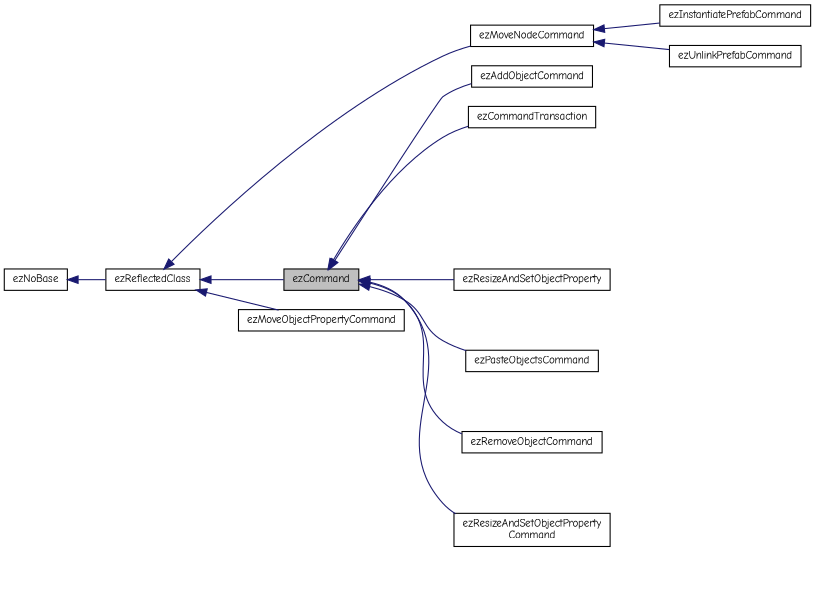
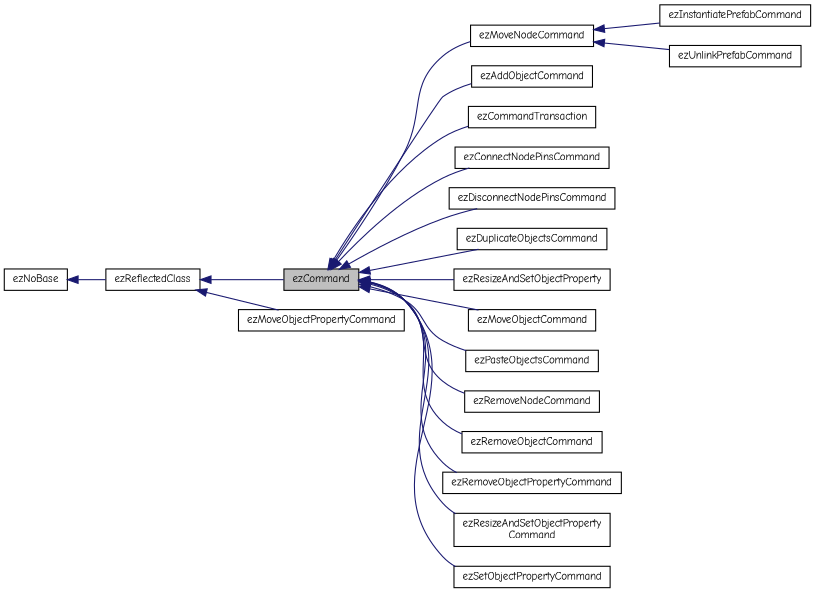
edge "ezMoveNodeCommand" -> "ezReflectedClass": now "ezMoveNodeCommand" -> "ezCommand"
node "ezConnectNodePinsCommand": added
node "ezDisconnectNodePinsCommand": added
node "ezDuplicateObjectsCommand": added
node "ezMoveObjectCommand": added
node "ezRemoveNodeCommand": added
node "ezRemoveObjectPropertyCommand": added
node "ezSetObjectPropertyCommand": added
